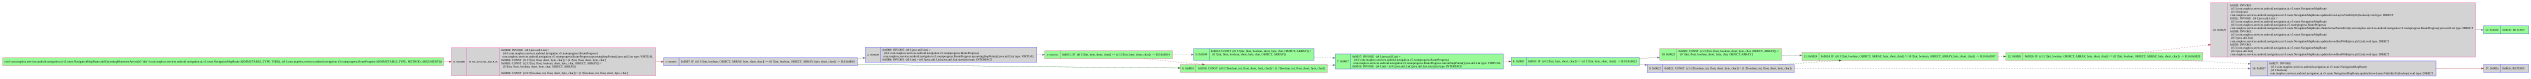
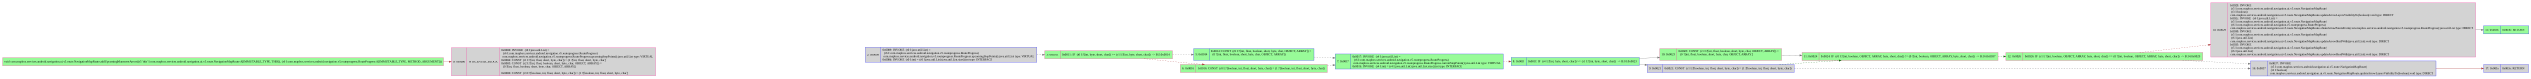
node "1: 0x0007": removed
